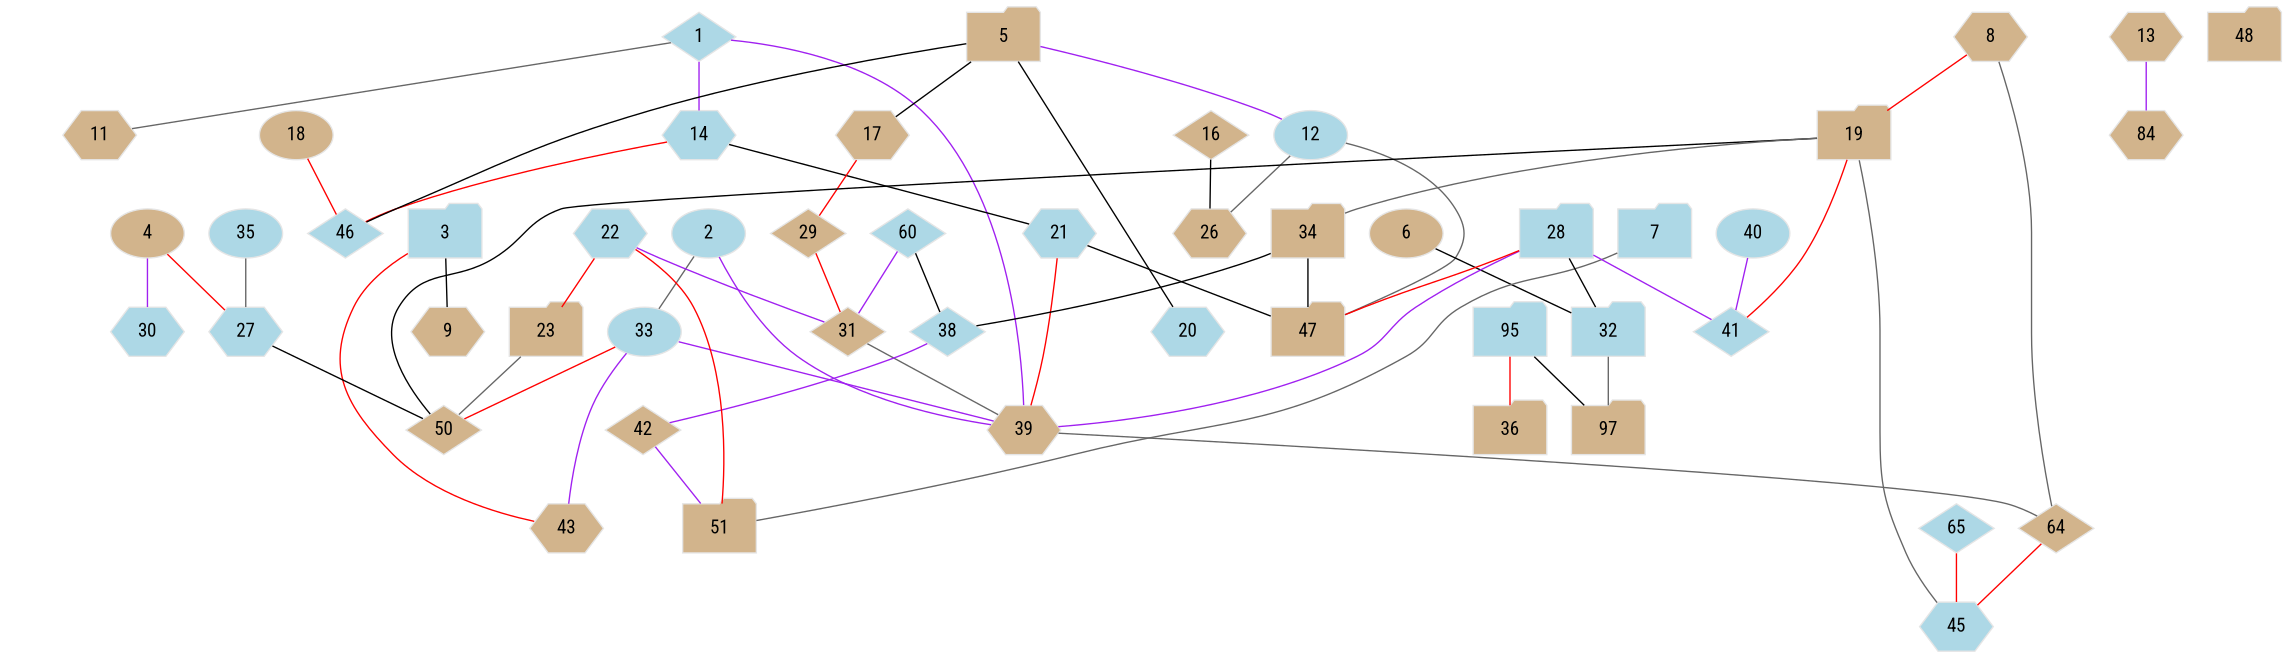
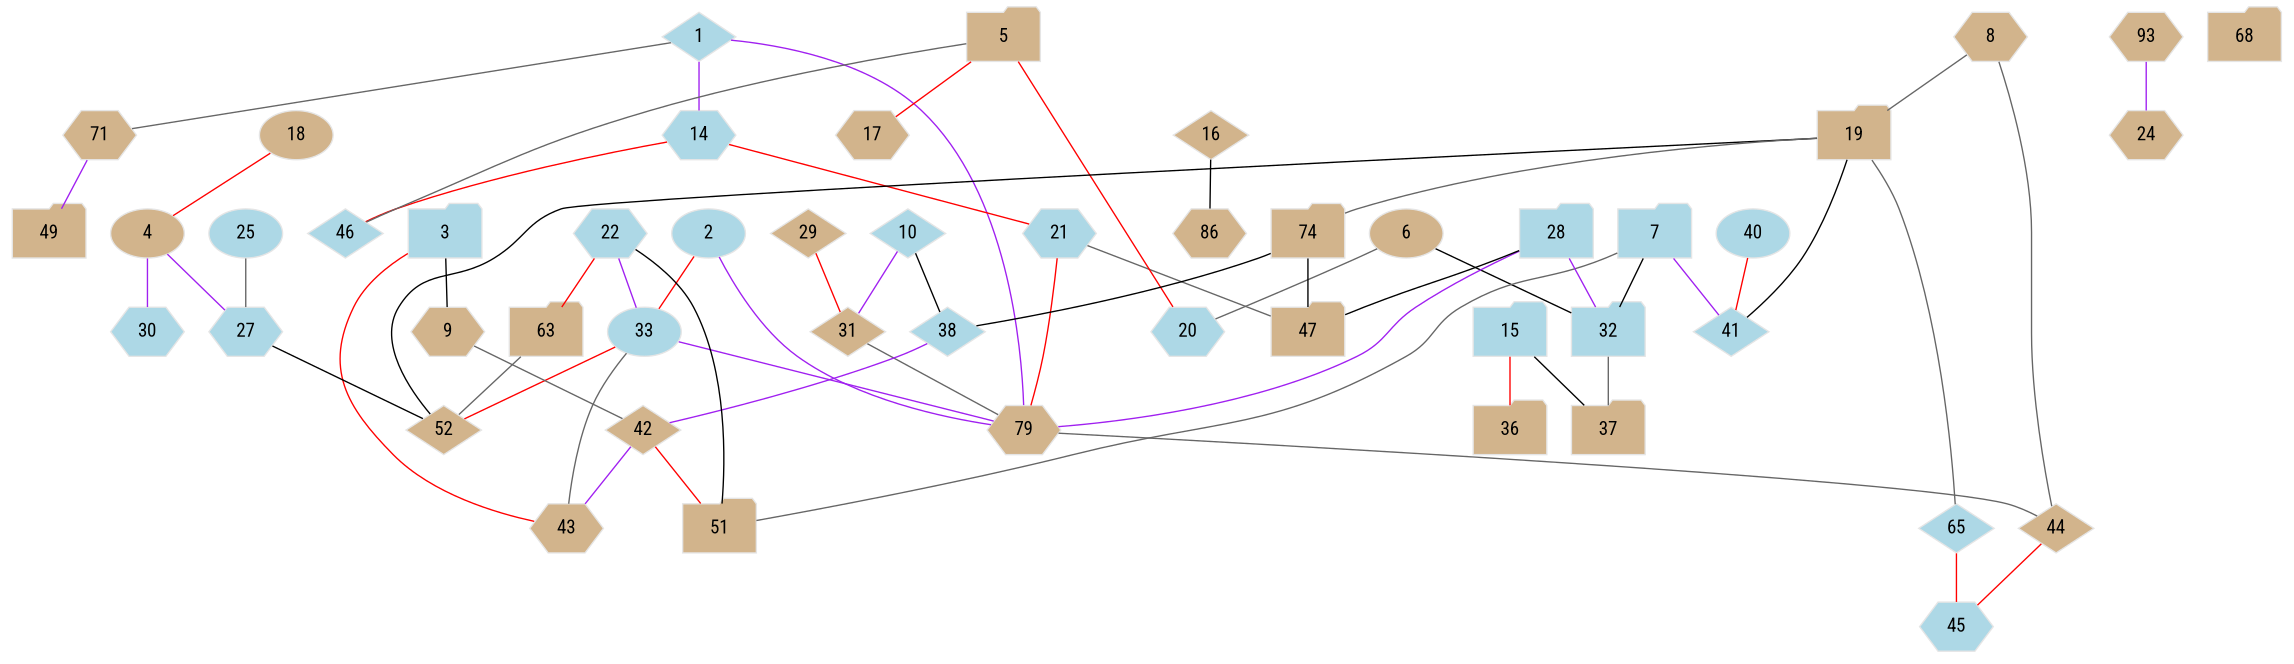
node "13": label "13" -> "93"
node "48": label "48" -> "68"
edge "8" -- "19": color red -> gray40
edge "5" -- "17": color black -> red
edge "5" -- "46": color black -> gray40
node "11": label "11" -> "71"
node "12": removed
node "84": label "84" -> "24"
edge "14" -- "21": color black -> red
edge "5" -- "20": color black -> red
edge "18" -- "46": now "18" -- "4"
edge "17" -- "29": removed
node "49": added
node "35": label "35" -> "25"
node "60": label "60" -> "10"
node "26": label "26" -> "86"
node "34": label "34" -> "74"
edge "19" -- "41": color red -> black
edge "21" -- "47": color black -> gray40
edge "28" -- "47": color red -> black
edge "4" -- "27": color red -> purple
edge "28" -- "32": color black -> purple
edge "7" -- "32": added
edge "40" -- "41": color purple -> red
edge "22" -- "31": now "22" -- "33"
edge "6" -- "20": added
edge "28" -- "41": now "7" -- "41"
edge "2" -- "33": color gray40 -> red
node "23": label "23" -> "63"
node "95": label "95" -> "15"
edge "22" -- "51": color red -> black
edge "9" -- "42": added
edge "19" -- "45": now "19" -- "65"
edge "33" -- "43": color purple -> gray40
node "50": label "50" -> "52"
node "39": label "39" -> "79"
node "97": label "97" -> "37"
edge "42" -- "43": added
edge "42" -- "51": color purple -> red
node "64": label "64" -> "44"
